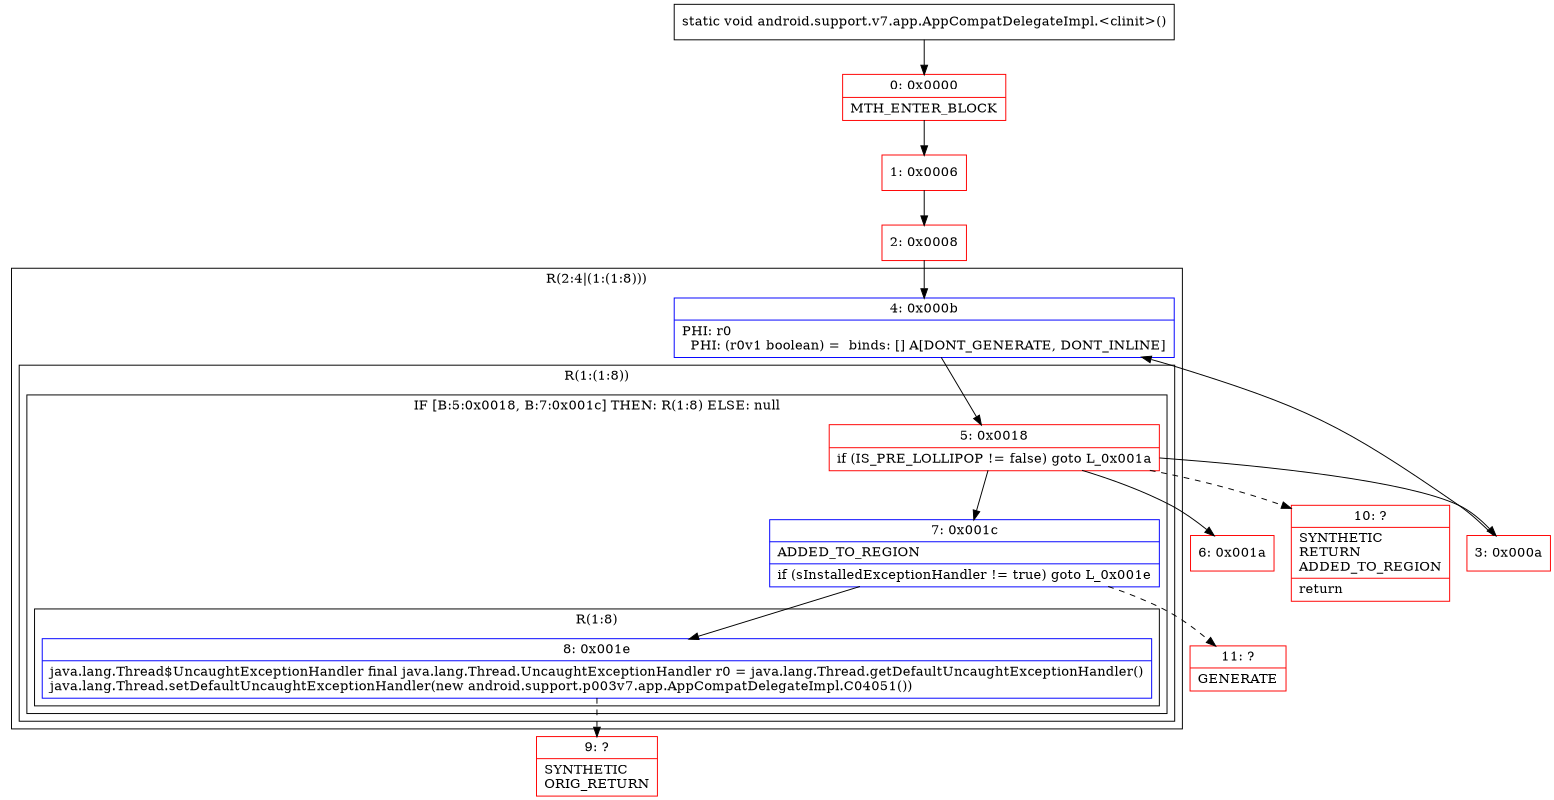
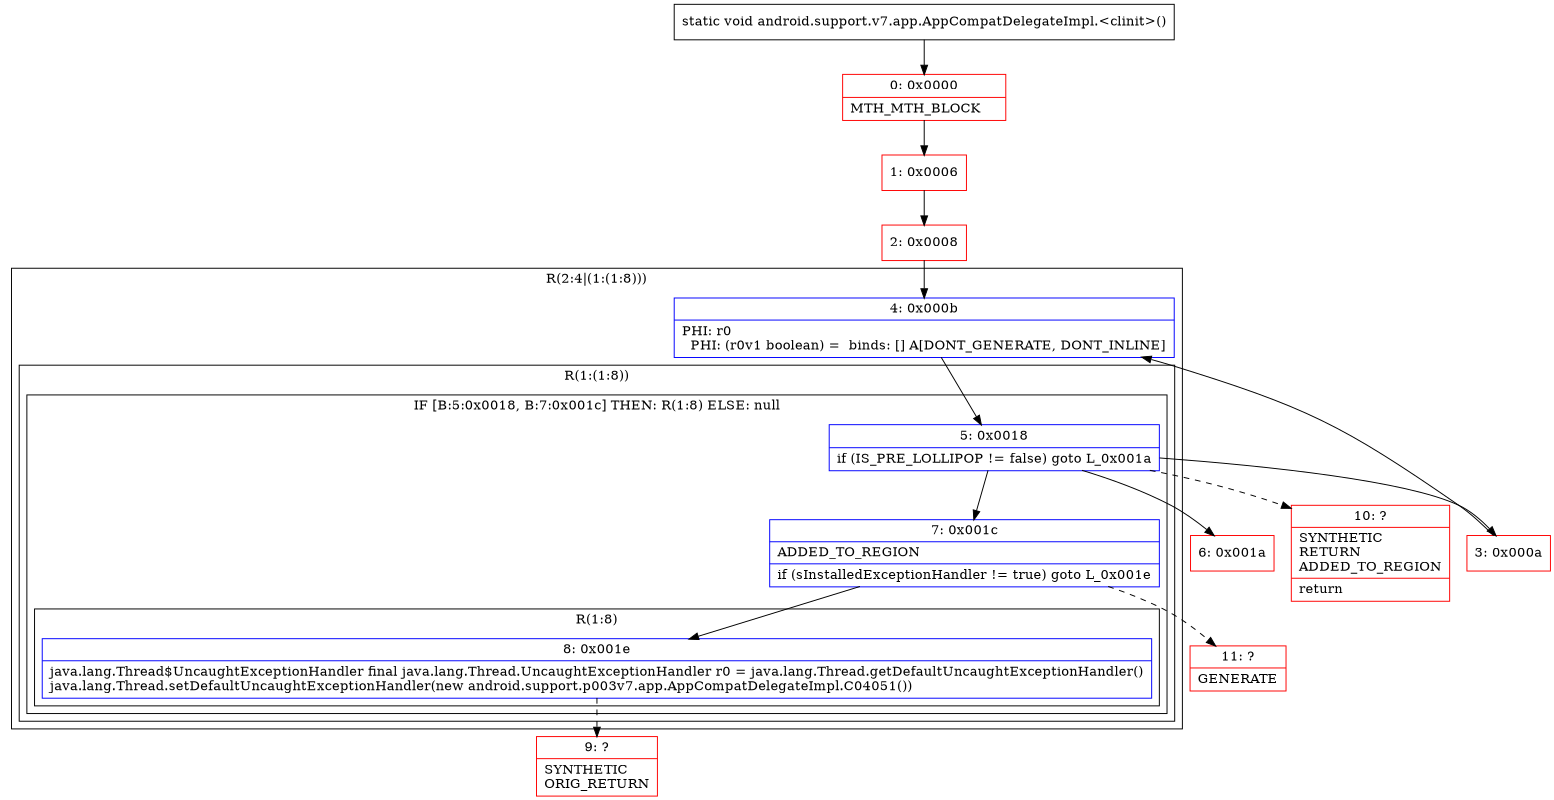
node "0: 0x0000": text "MTH_ENTER_BLOCK" -> "MTH_MTH_BLOCK"
node "5: 0x0018": color red -> blue
